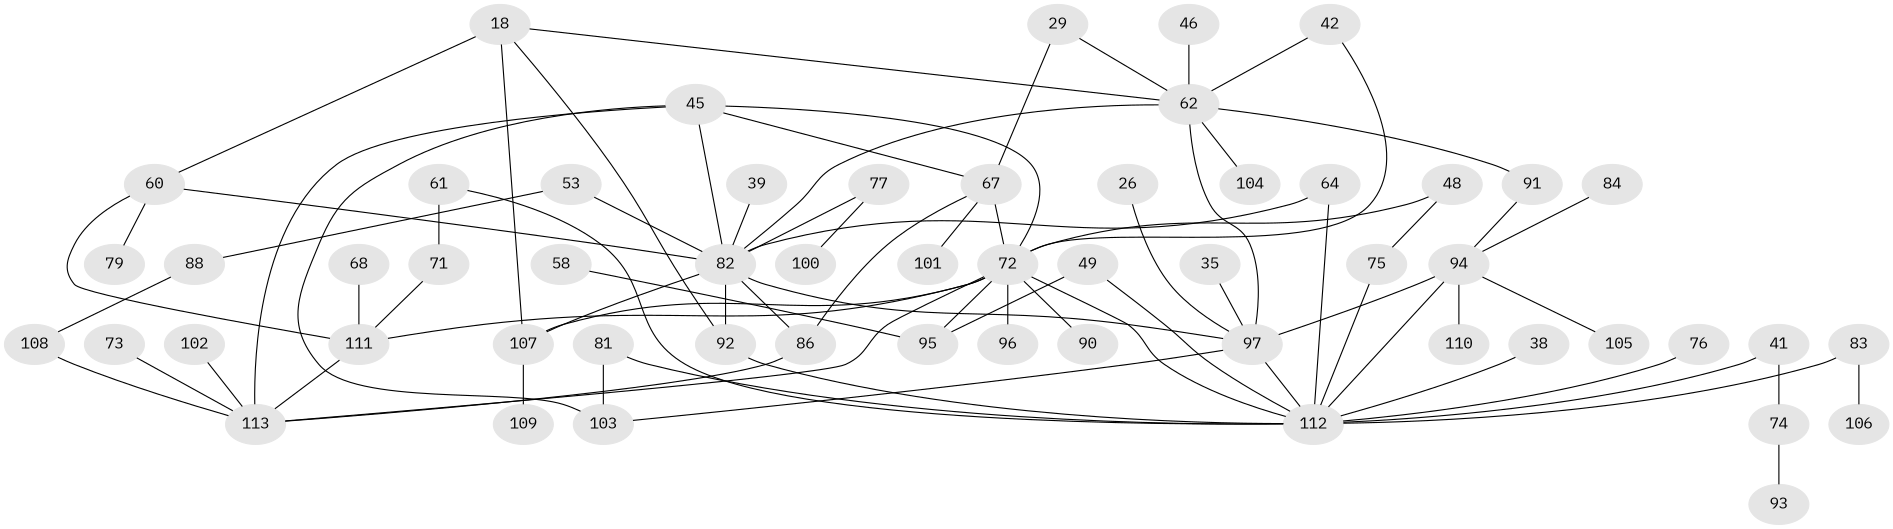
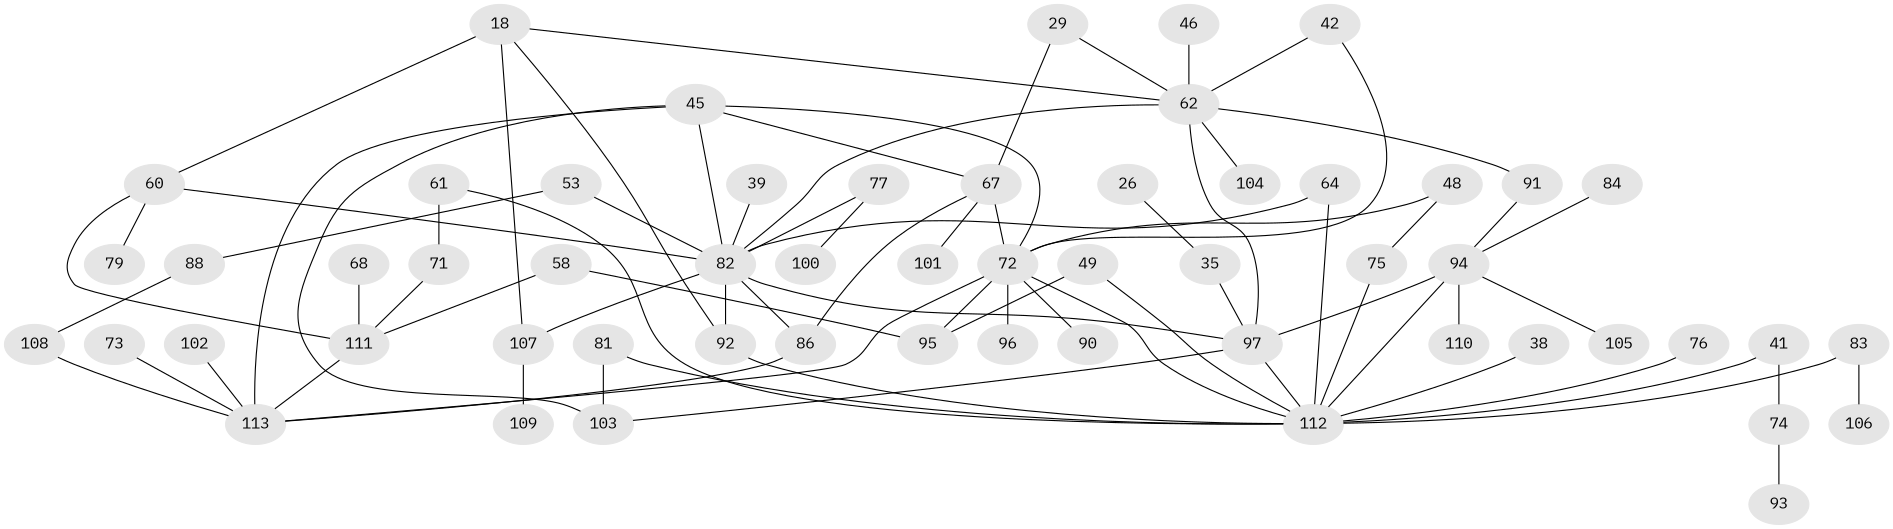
edge "26" -- "97": now "26" -- "35"
edge "72" -- "107": removed
edge "72" -- "111": now "58" -- "111"
